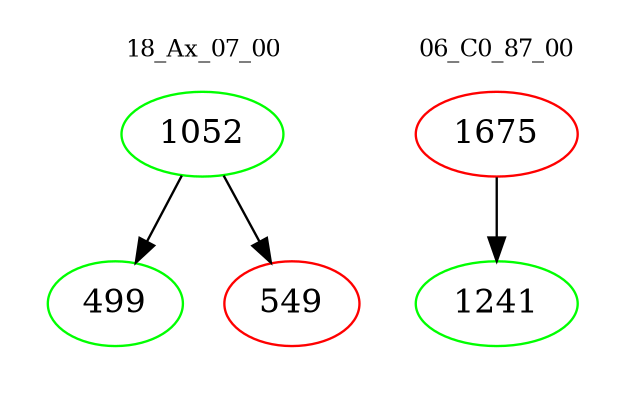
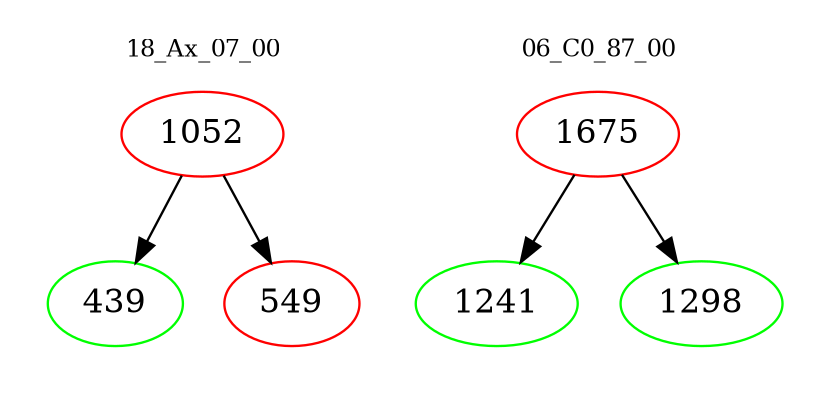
node "1052": color green -> red
node "499": label "499" -> "439"
node "1298": added
